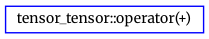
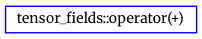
node "tensor_tensor::operator(+)": label "tensor_tensor::operator(+)" -> "tensor_fields::operator(+)"
